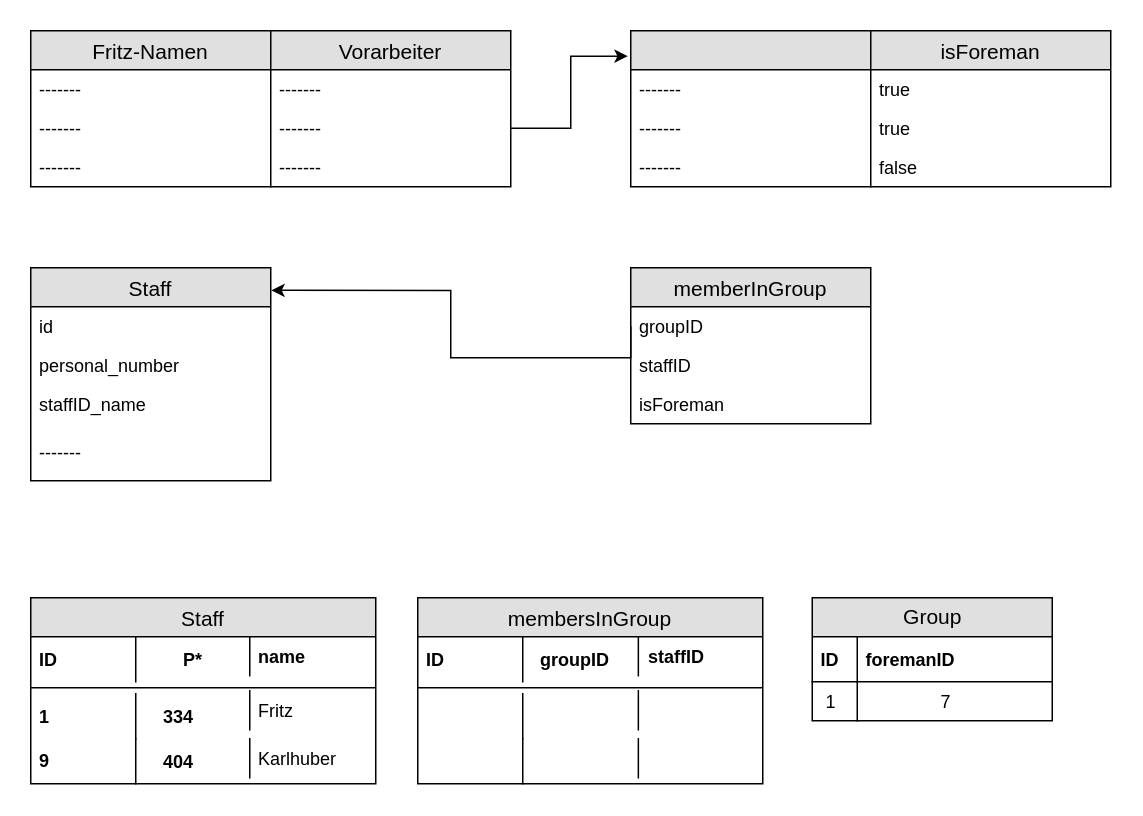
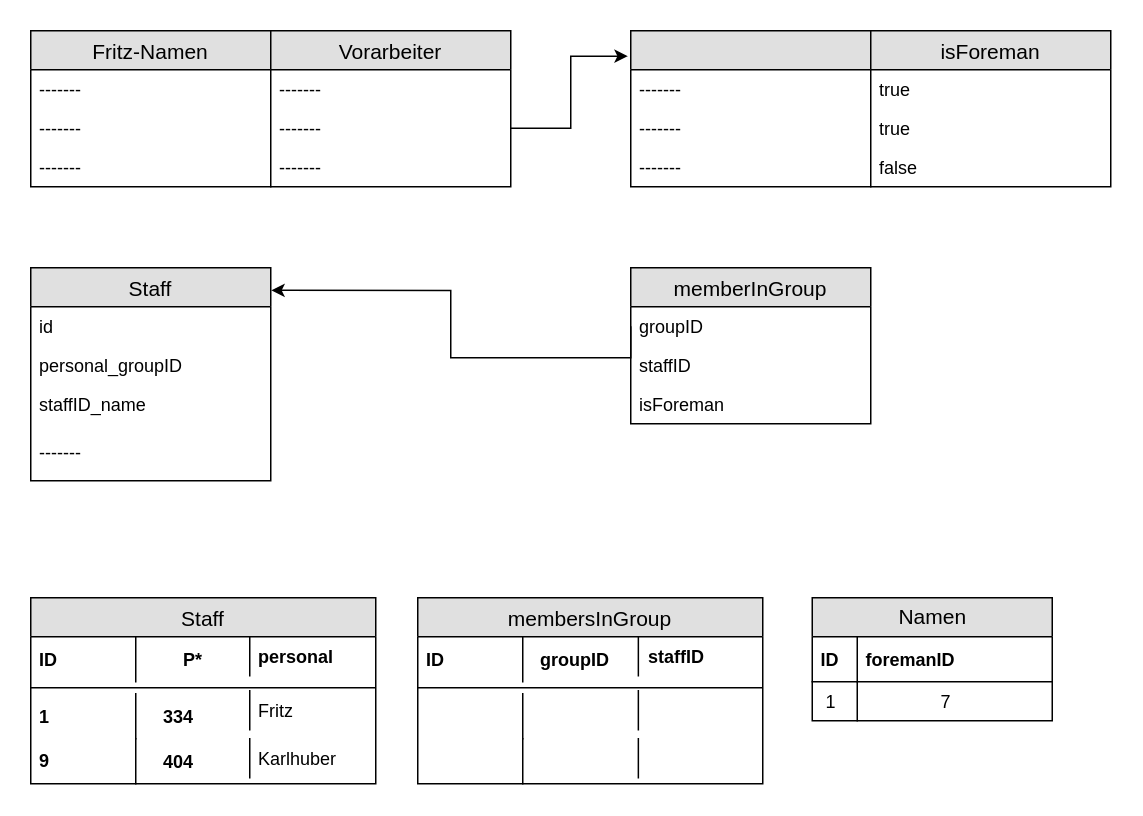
node "personal_number": label "personal_number" -> "personal_groupID"
node "Group": label "Group" -> "Namen"
node "name": label "name" -> "personal"
